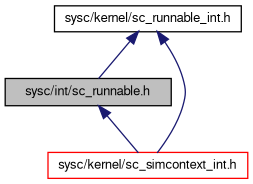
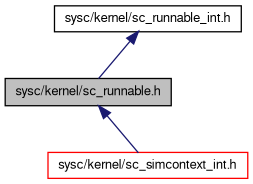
node "sysc/int/sc_runnable.h": label "sysc/int/sc_runnable.h" -> "sysc/kernel/sc_runnable.h"
edge "sysc/kernel/sc_simcontext_int.h" -> "sysc/kernel/sc_runnable_int.h": removed
